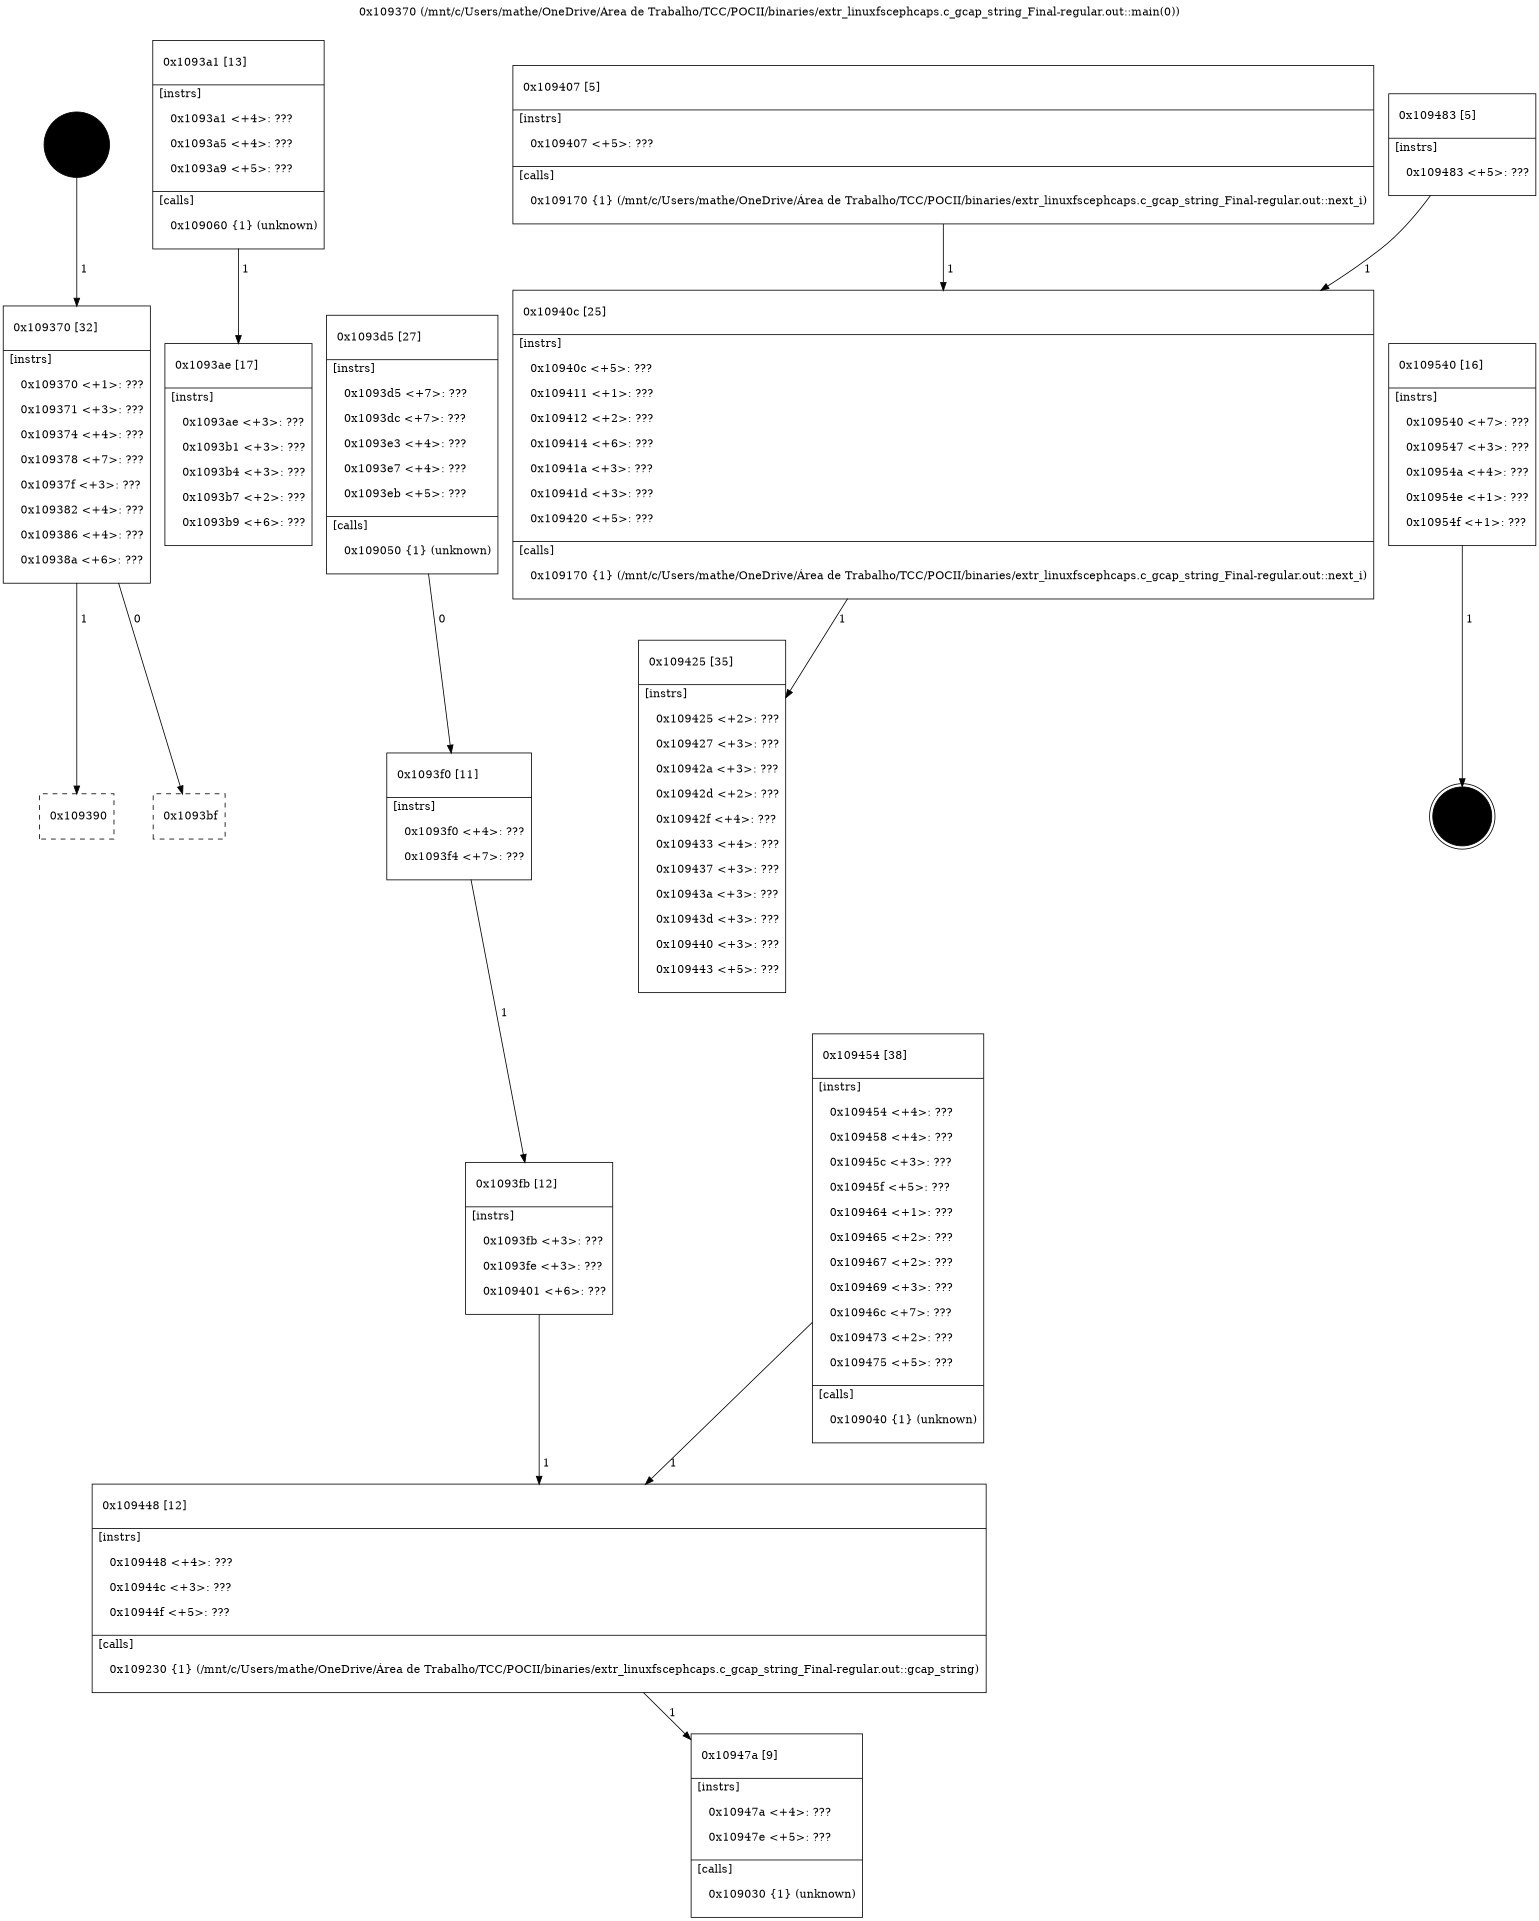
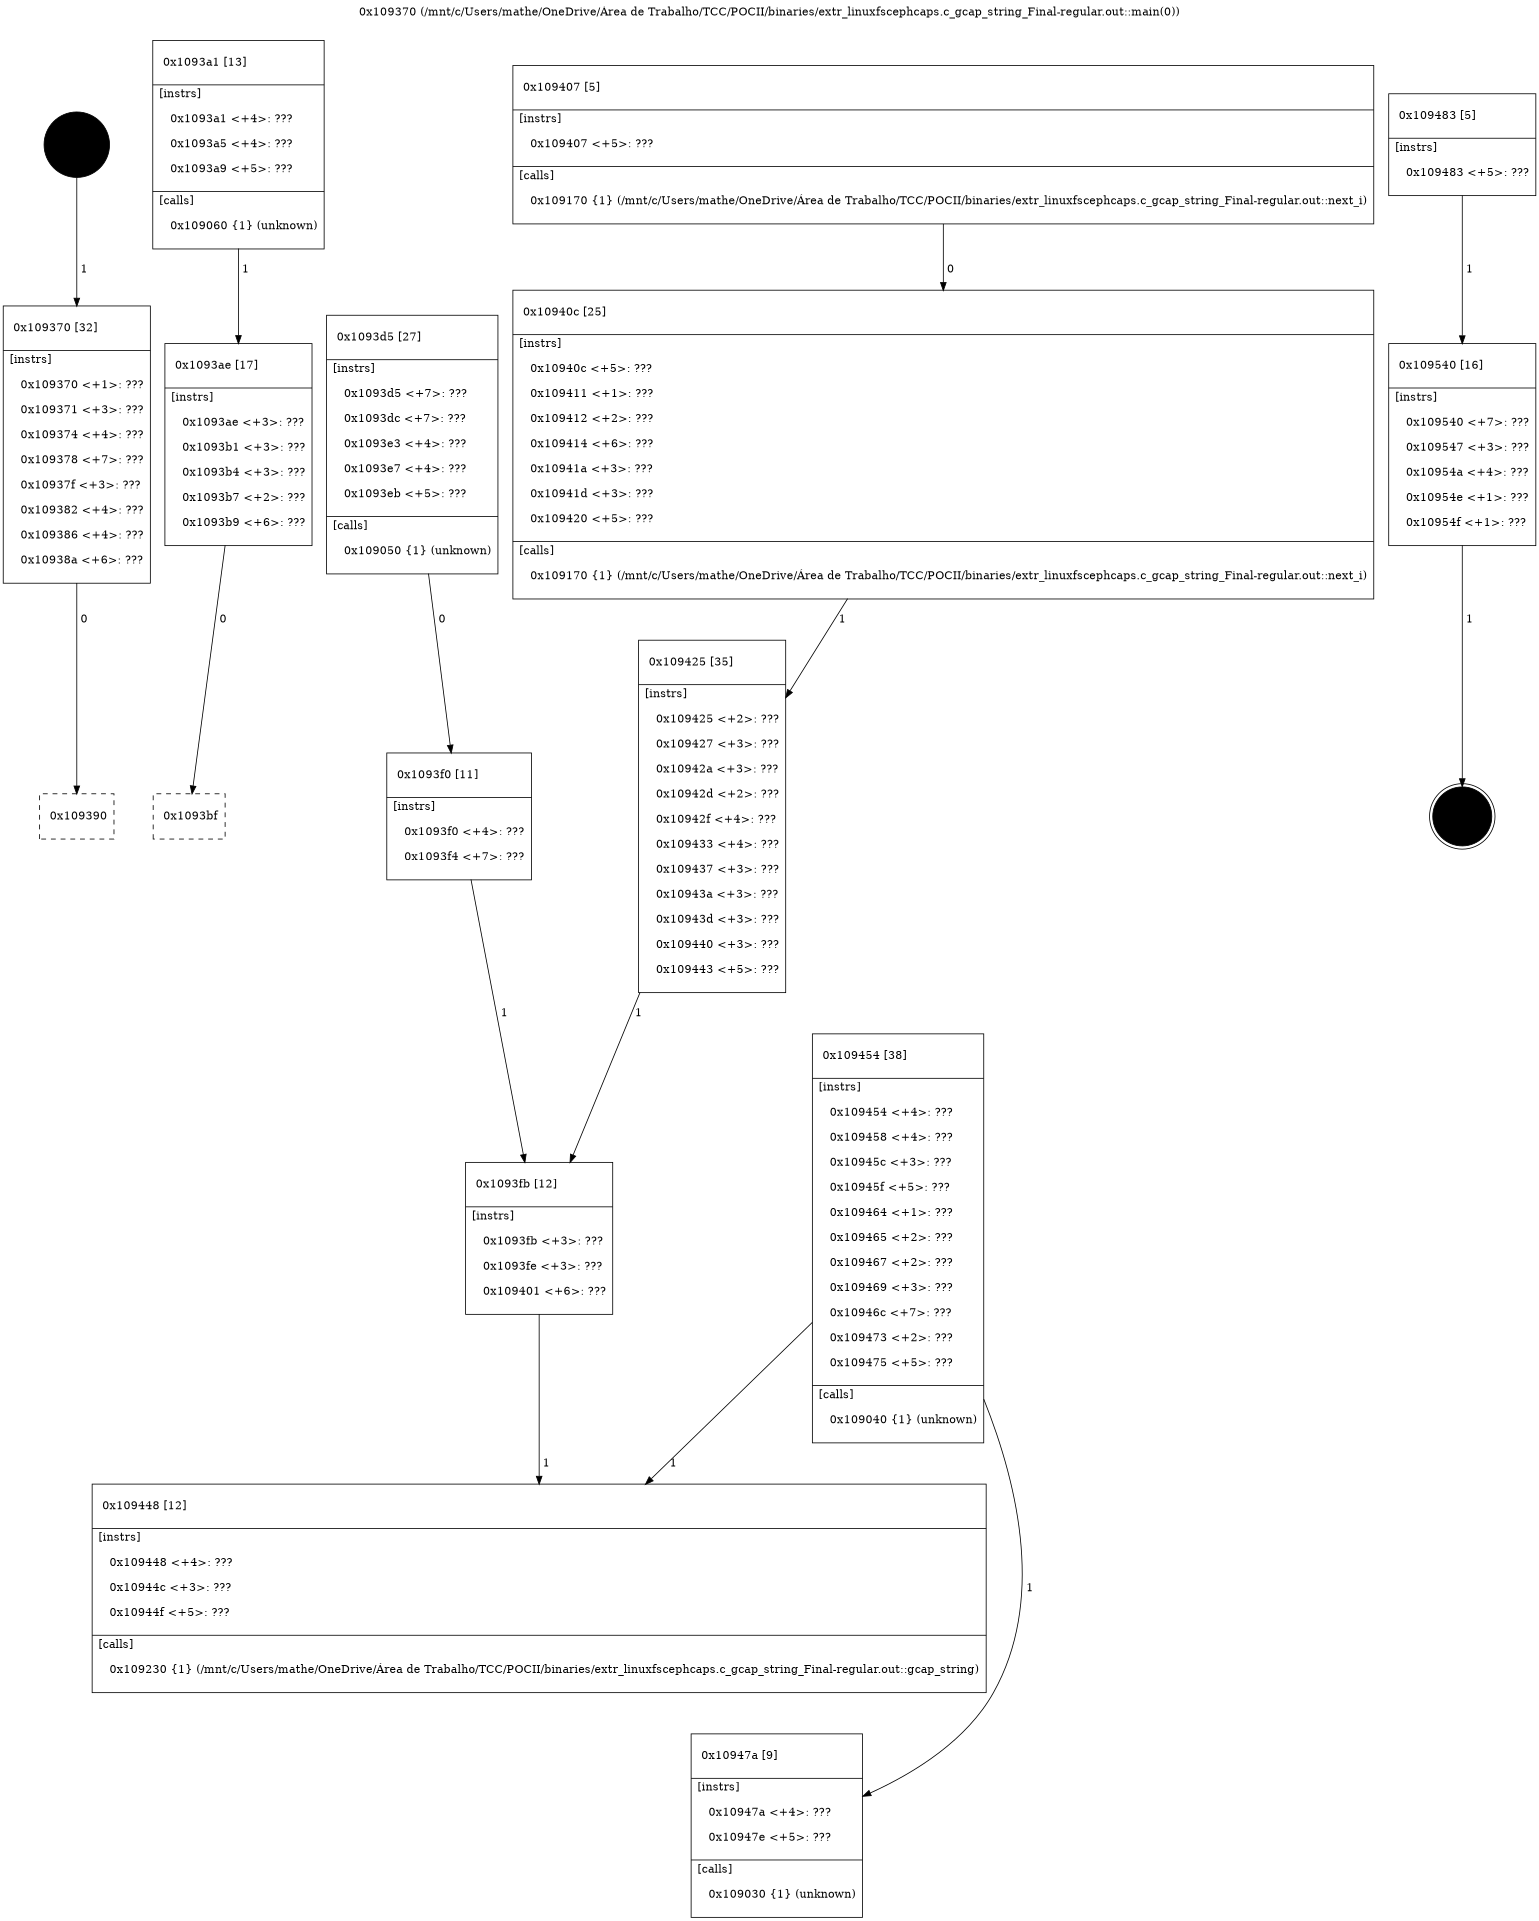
edge "0x109483 [5]" -> "0x10940c [25]": now "0x109483 [5]" -> "0x109540 [16]"
edge "0x109407 [5]" -> "0x10940c [25]": label " 1" -> " 0"
edge "0x109370 [32]" -> "0x109390": label " 1" -> " 0"
edge "0x109370 [32]" -> "0x1093bf": now "0x1093ae [17]" -> "0x1093bf"
edge "0x109425 [35]" -> "0x1093fb [12]": added, label "1"
edge "0x109448 [12]" -> "0x10947a [9]": now "0x109454 [38]" -> "0x10947a [9]"
